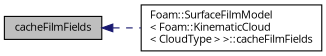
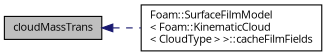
node "cacheFilmFields": label "cacheFilmFields" -> "cloudMassTrans"
